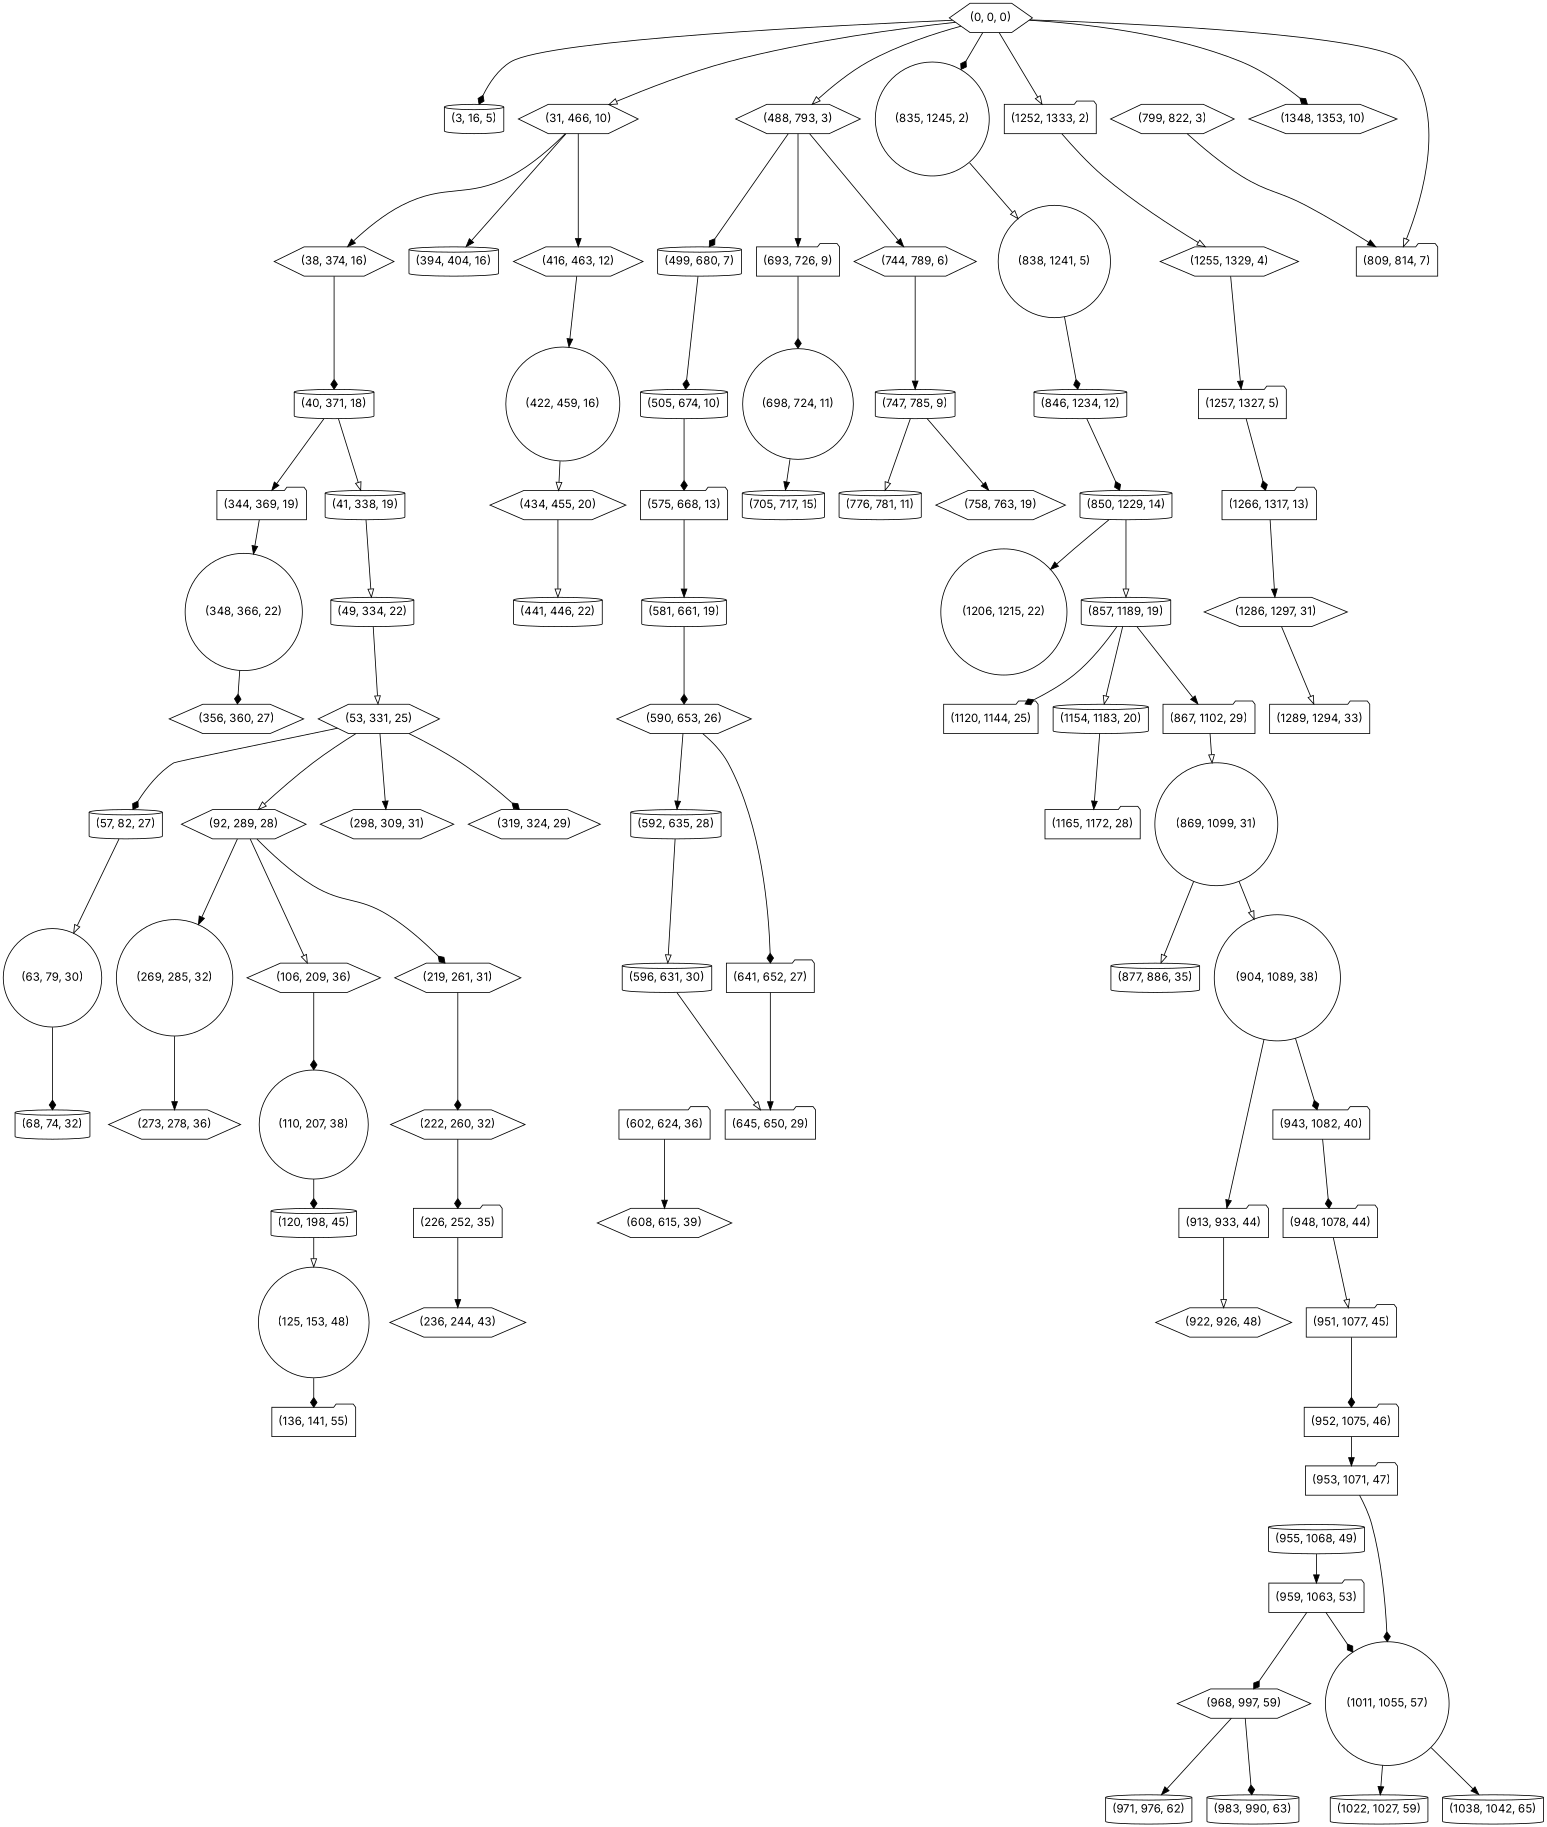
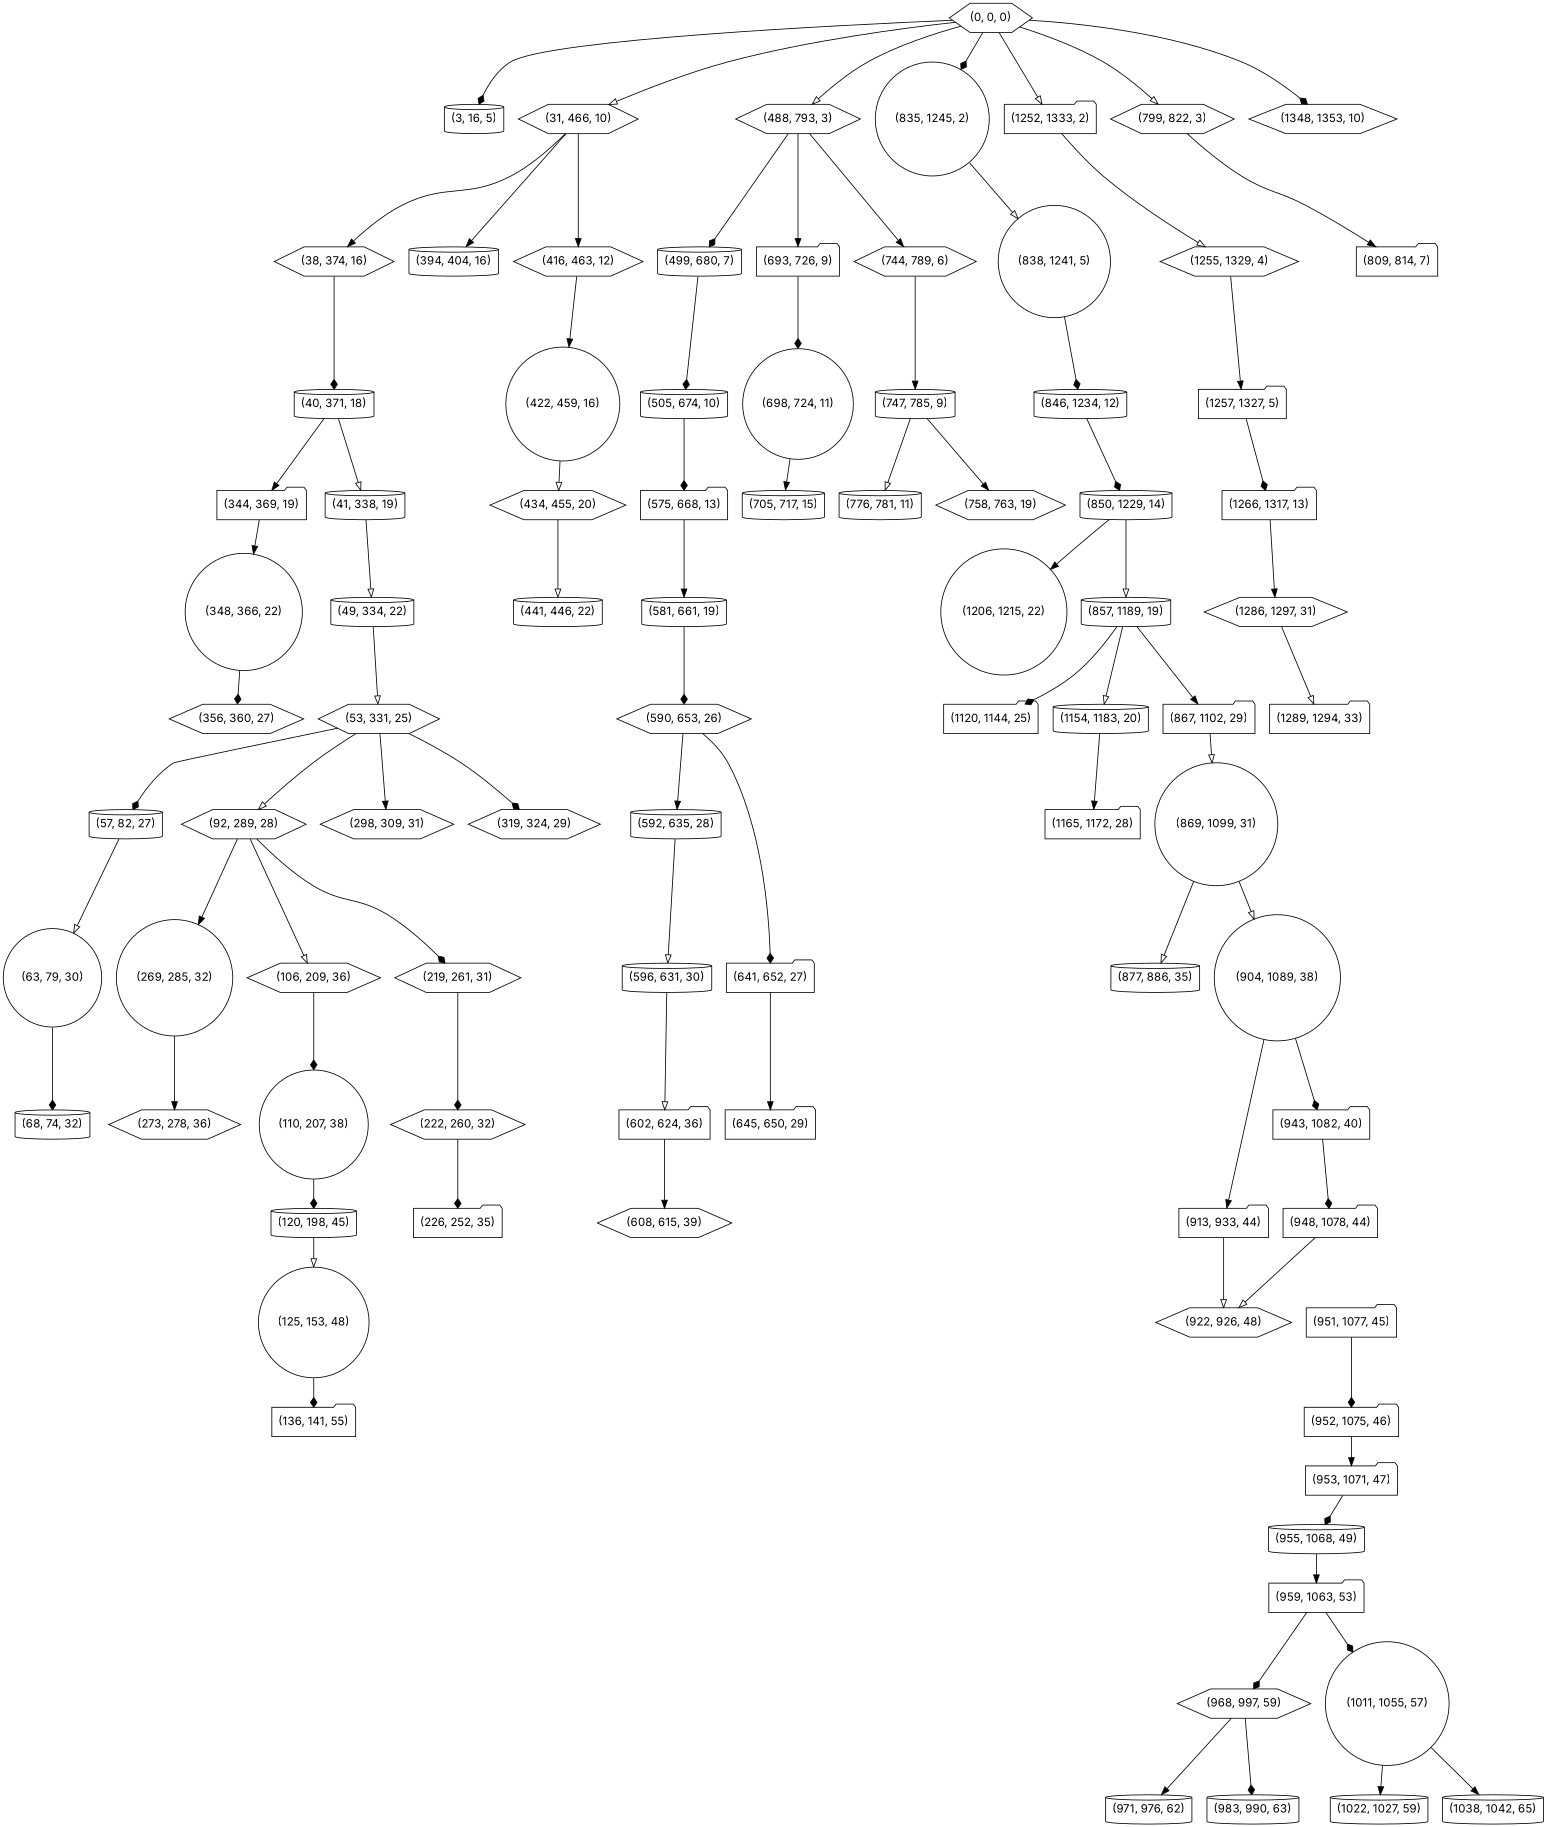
edge "(0, 0, 0)" -> "(809, 814, 7)": now "(0, 0, 0)" -> "(799, 822, 3)"
edge "(596, 631, 30)" -> "(645, 650, 29)": now "(596, 631, 30)" -> "(602, 624, 36)"
edge "(948, 1078, 44)" -> "(951, 1077, 45)": now "(948, 1078, 44)" -> "(922, 926, 48)"
node "(236, 244, 43)": removed
edge "(953, 1071, 47)" -> "(1011, 1055, 57)": now "(953, 1071, 47)" -> "(955, 1068, 49)"
